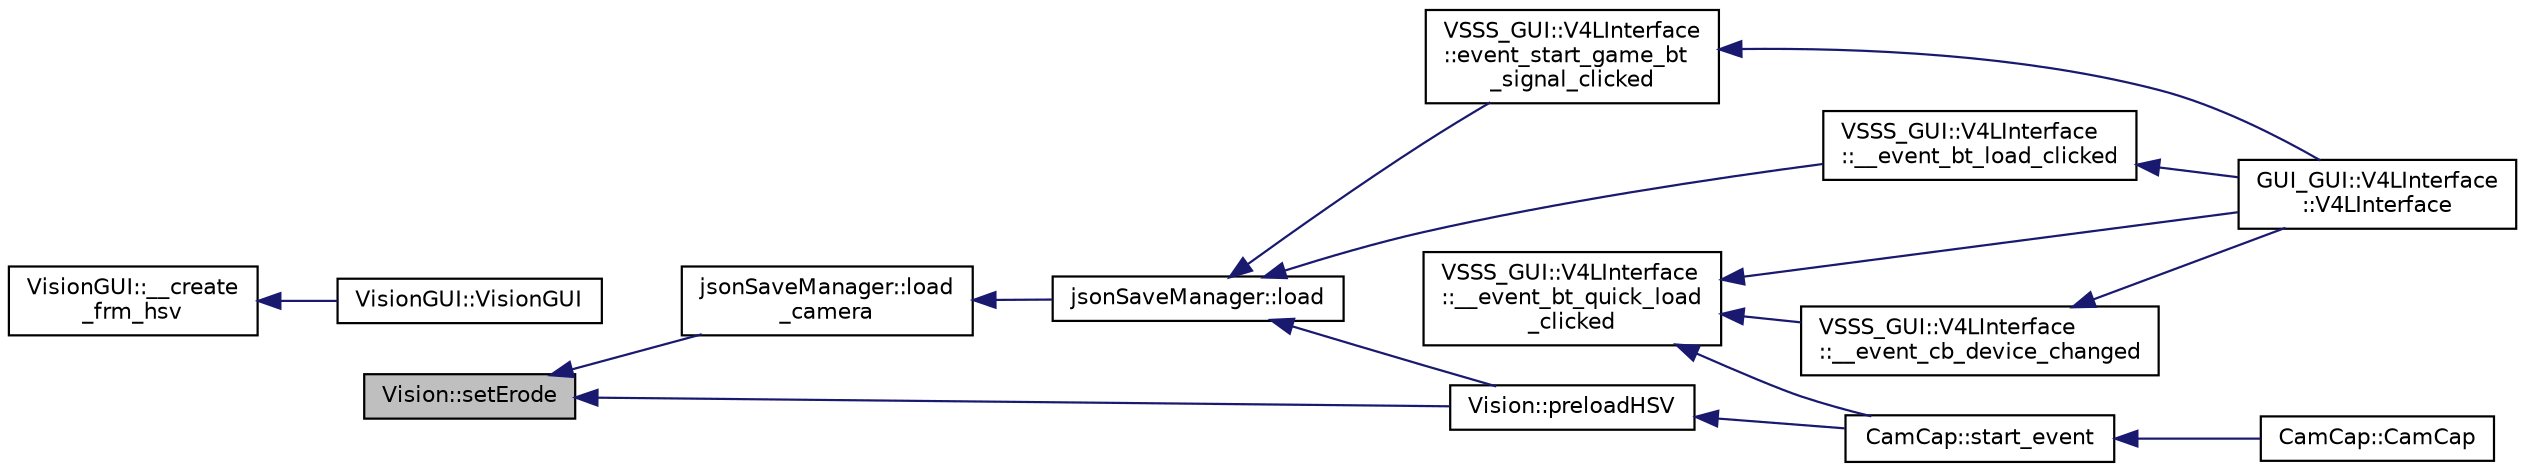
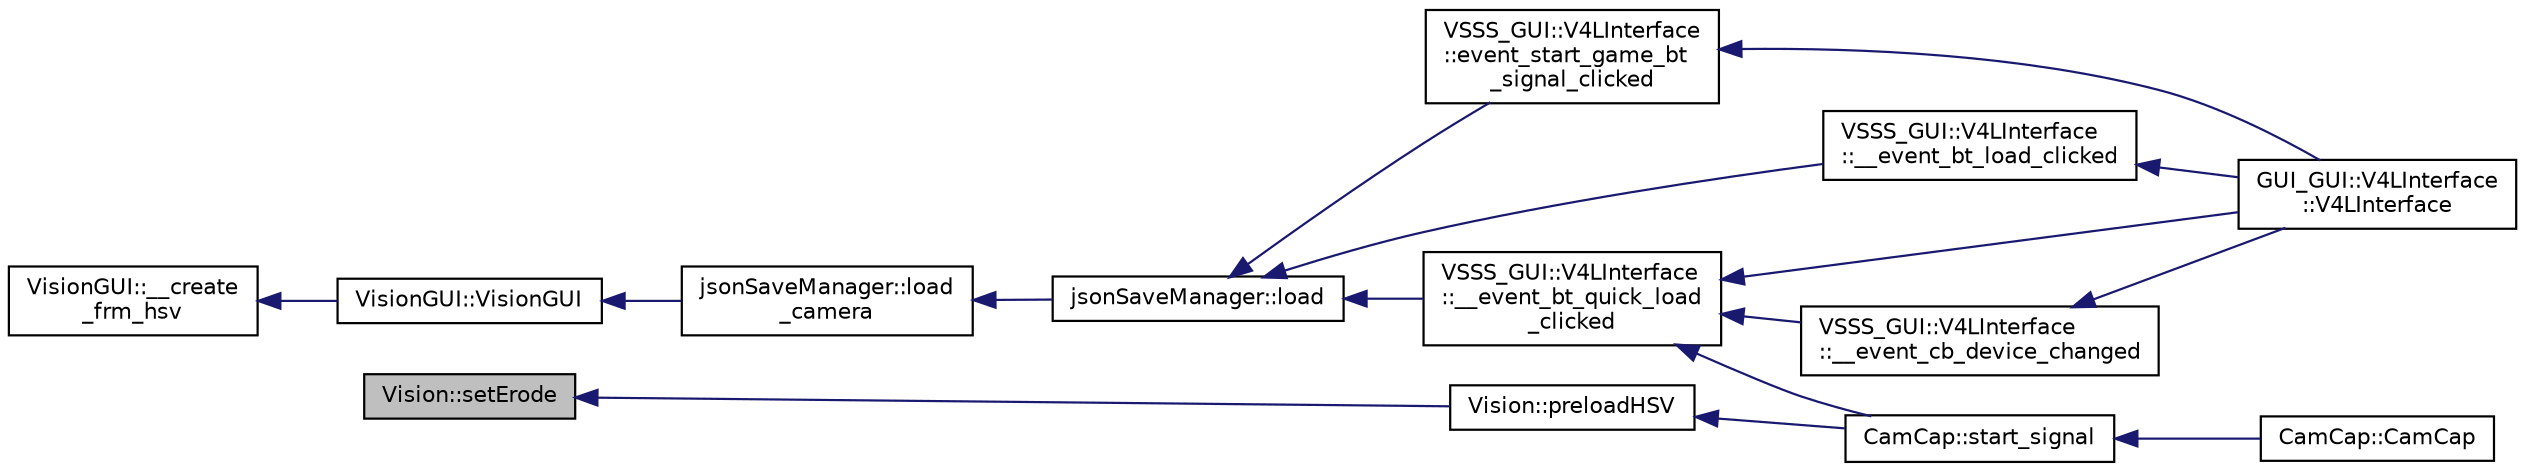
edge "jsonSaveManager::load _camera" -> "Vision::setErode": now "jsonSaveManager::load _camera" -> "VisionGUI::VisionGUI"
edge "Vision::preloadHSV" -> "jsonSaveManager::load": now "VSSS_GUI::V4LInterface ::__event_bt_quick_load _clicked" -> "jsonSaveManager::load"
node "CamCap::start_event": label "CamCap::start_event" -> "CamCap::start_signal"
